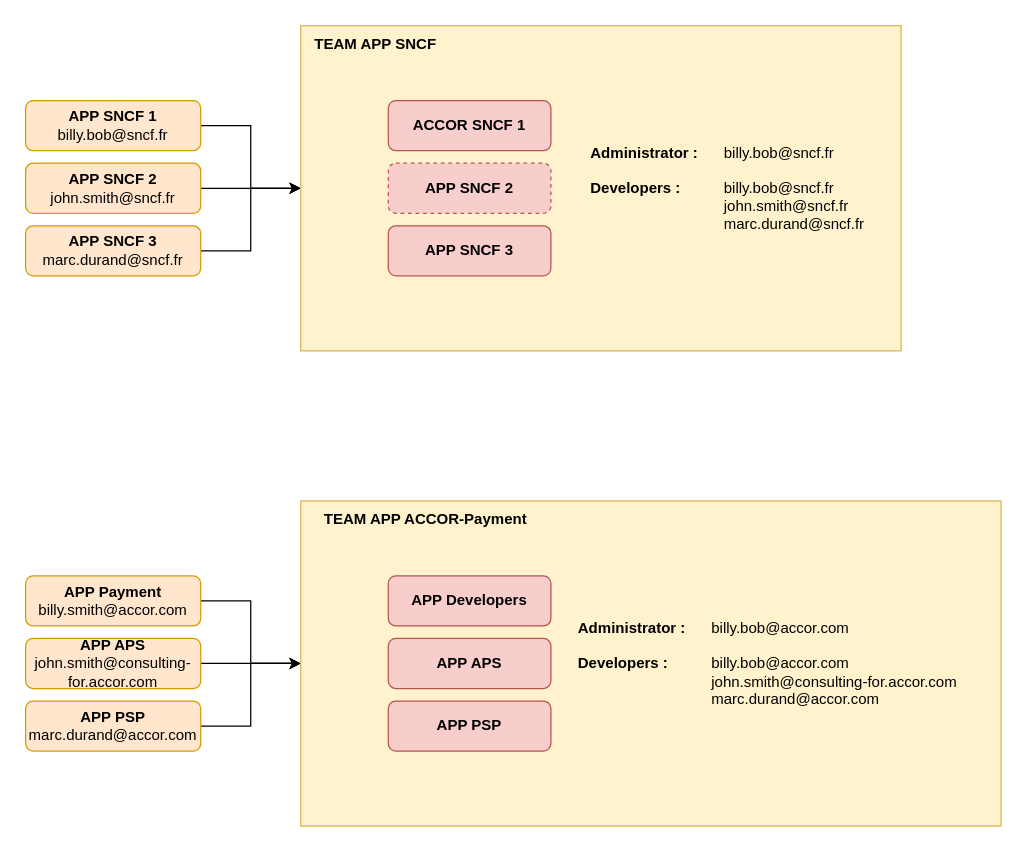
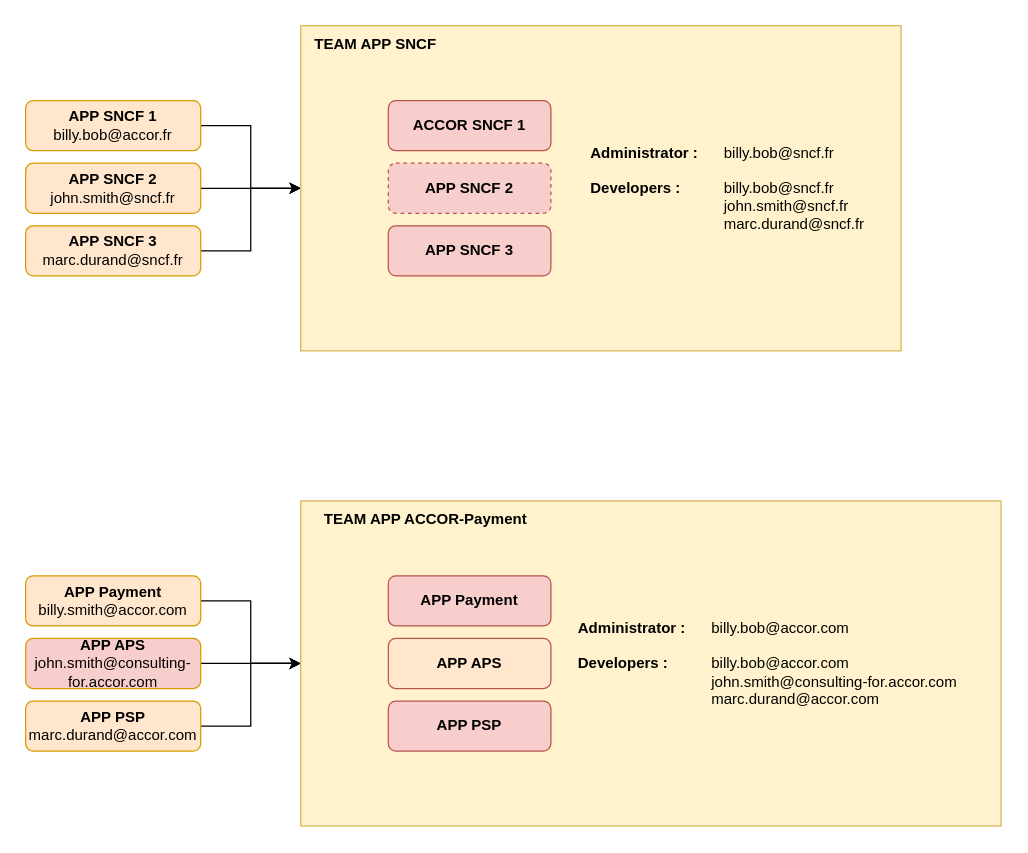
node "APP SNCF 1 billy.bob@sncf.fr": label "APP SNCF 1 billy.bob@sncf.fr" -> "APP SNCF 1 billy.bob@accor.fr"
node "APP Developers": label "APP Developers" -> "APP Payment"
node "APP APS john.smith@consulting-for.accor.com": fillcolor #ffe6cc -> #f8cecc
node "APP APS": fillcolor #f8cecc -> #ffe6cc
